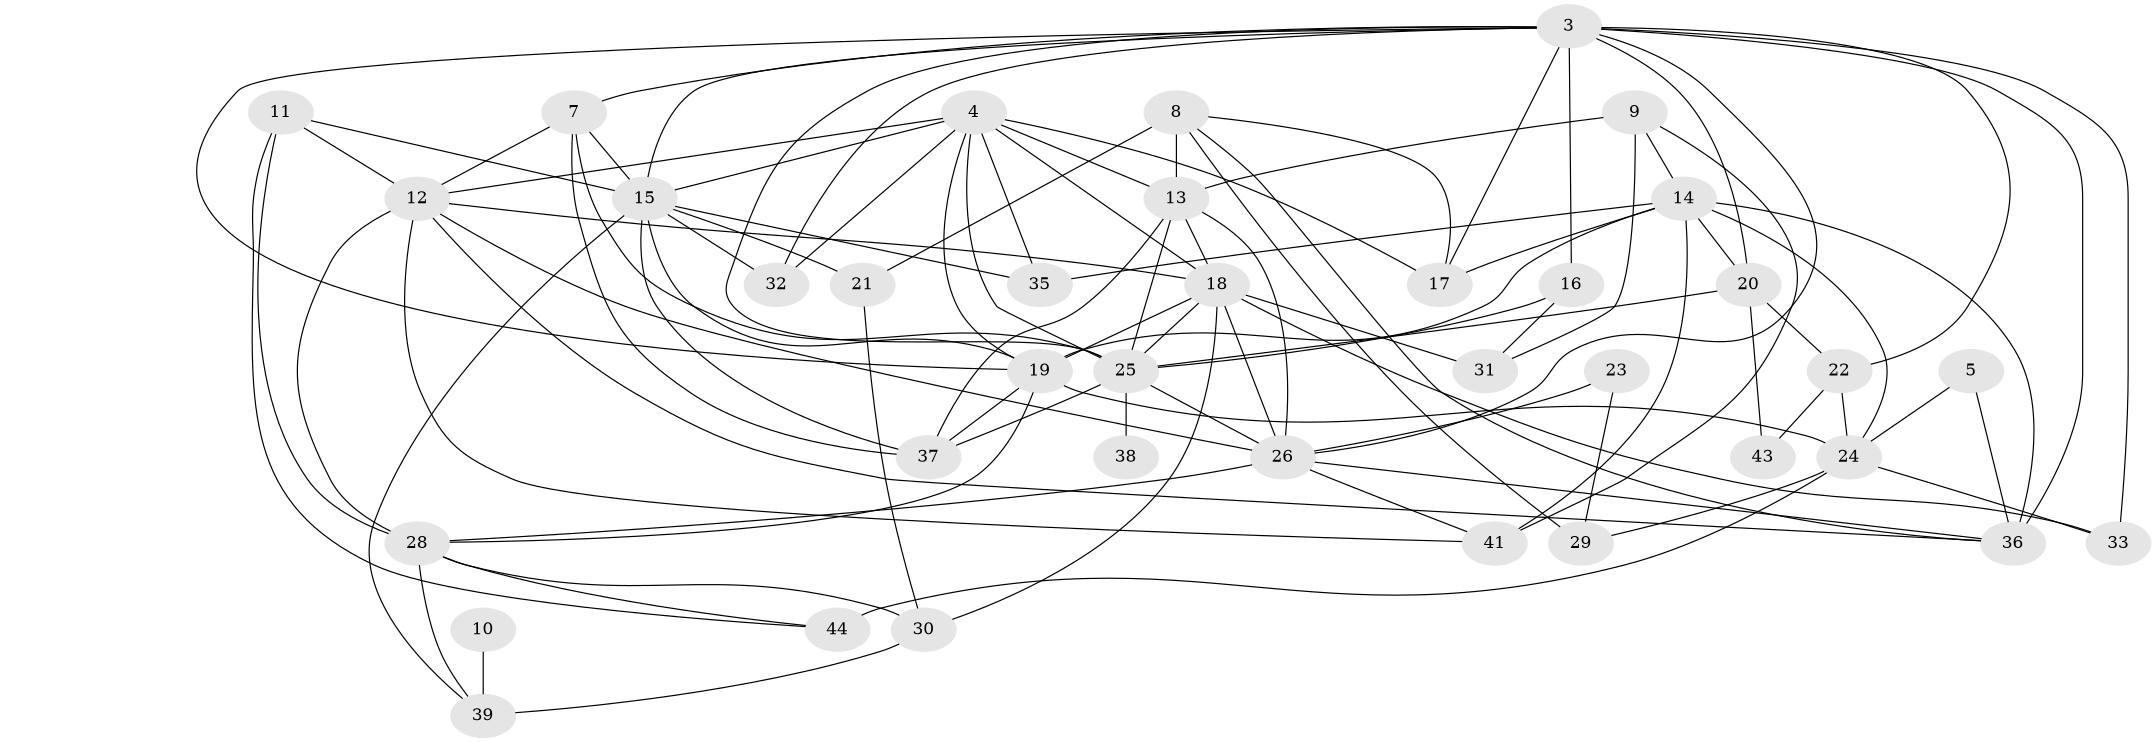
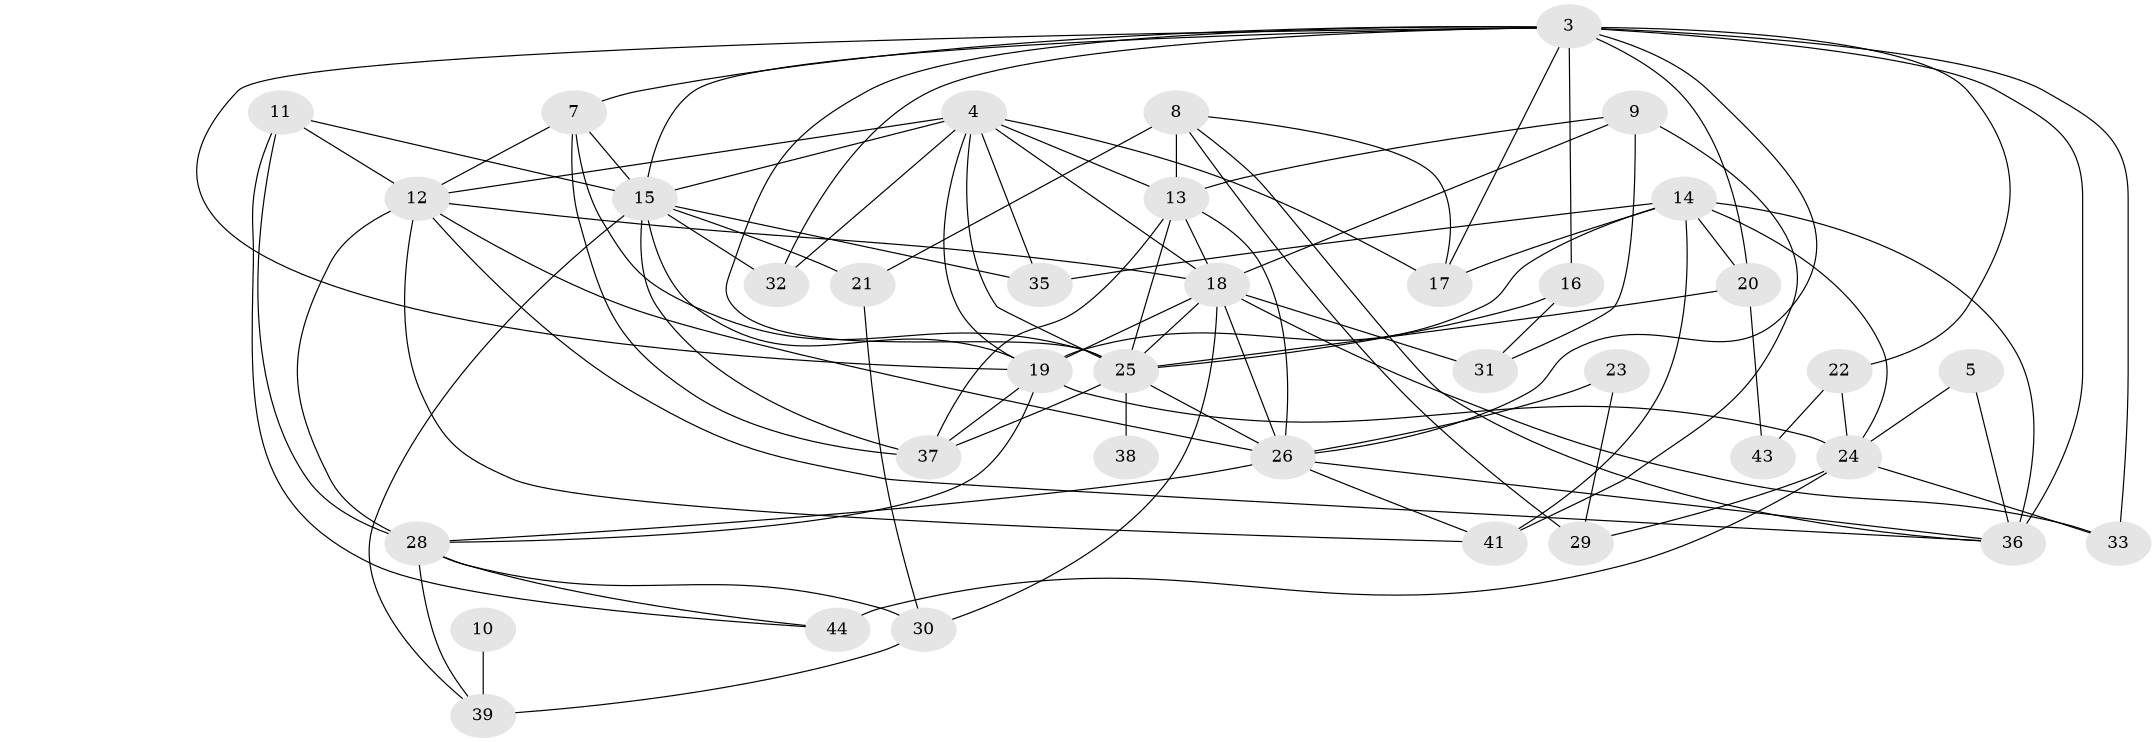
edge "9" -- "14": now "9" -- "18"
edge "20" -- "22": removed
